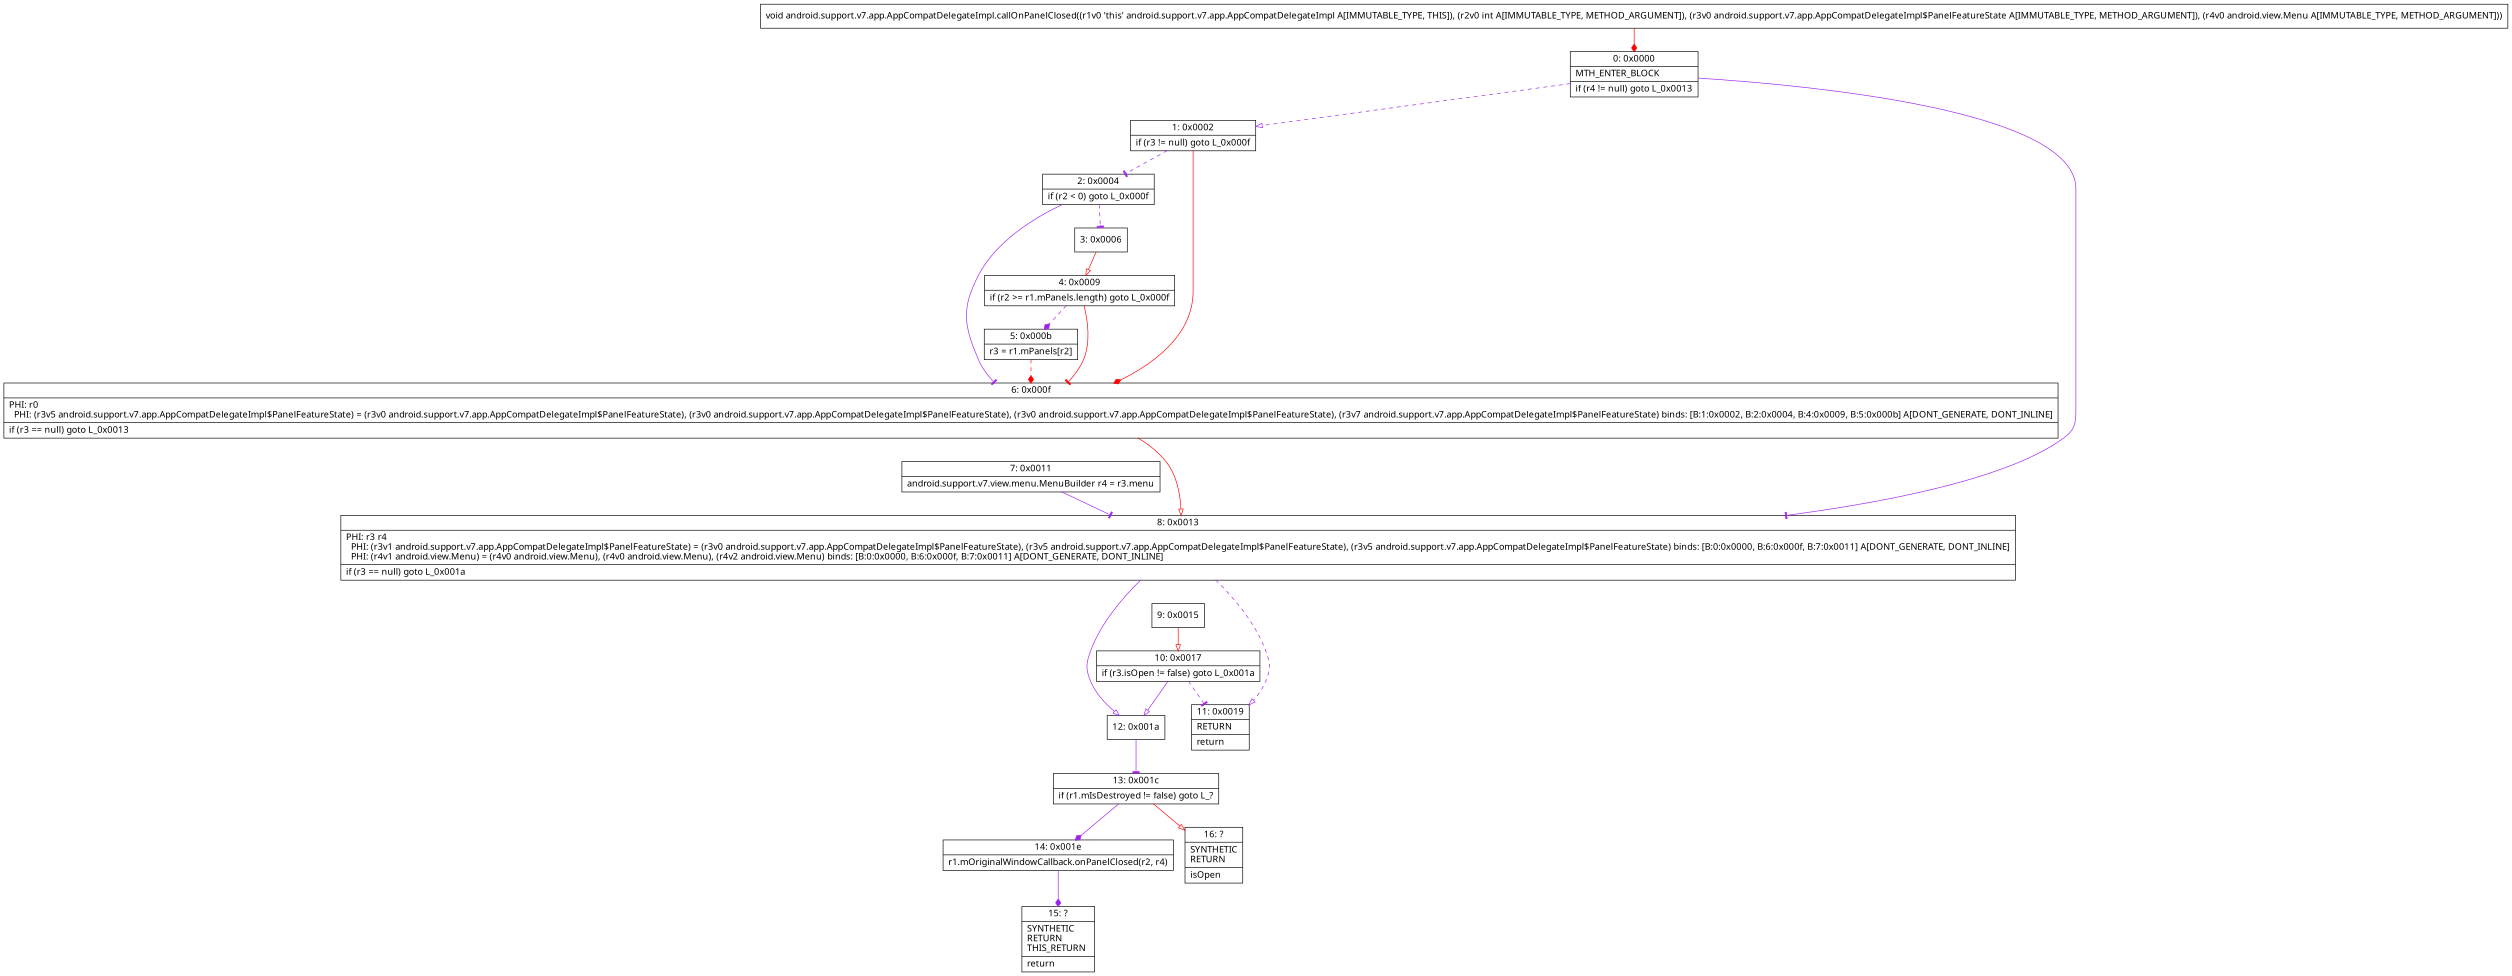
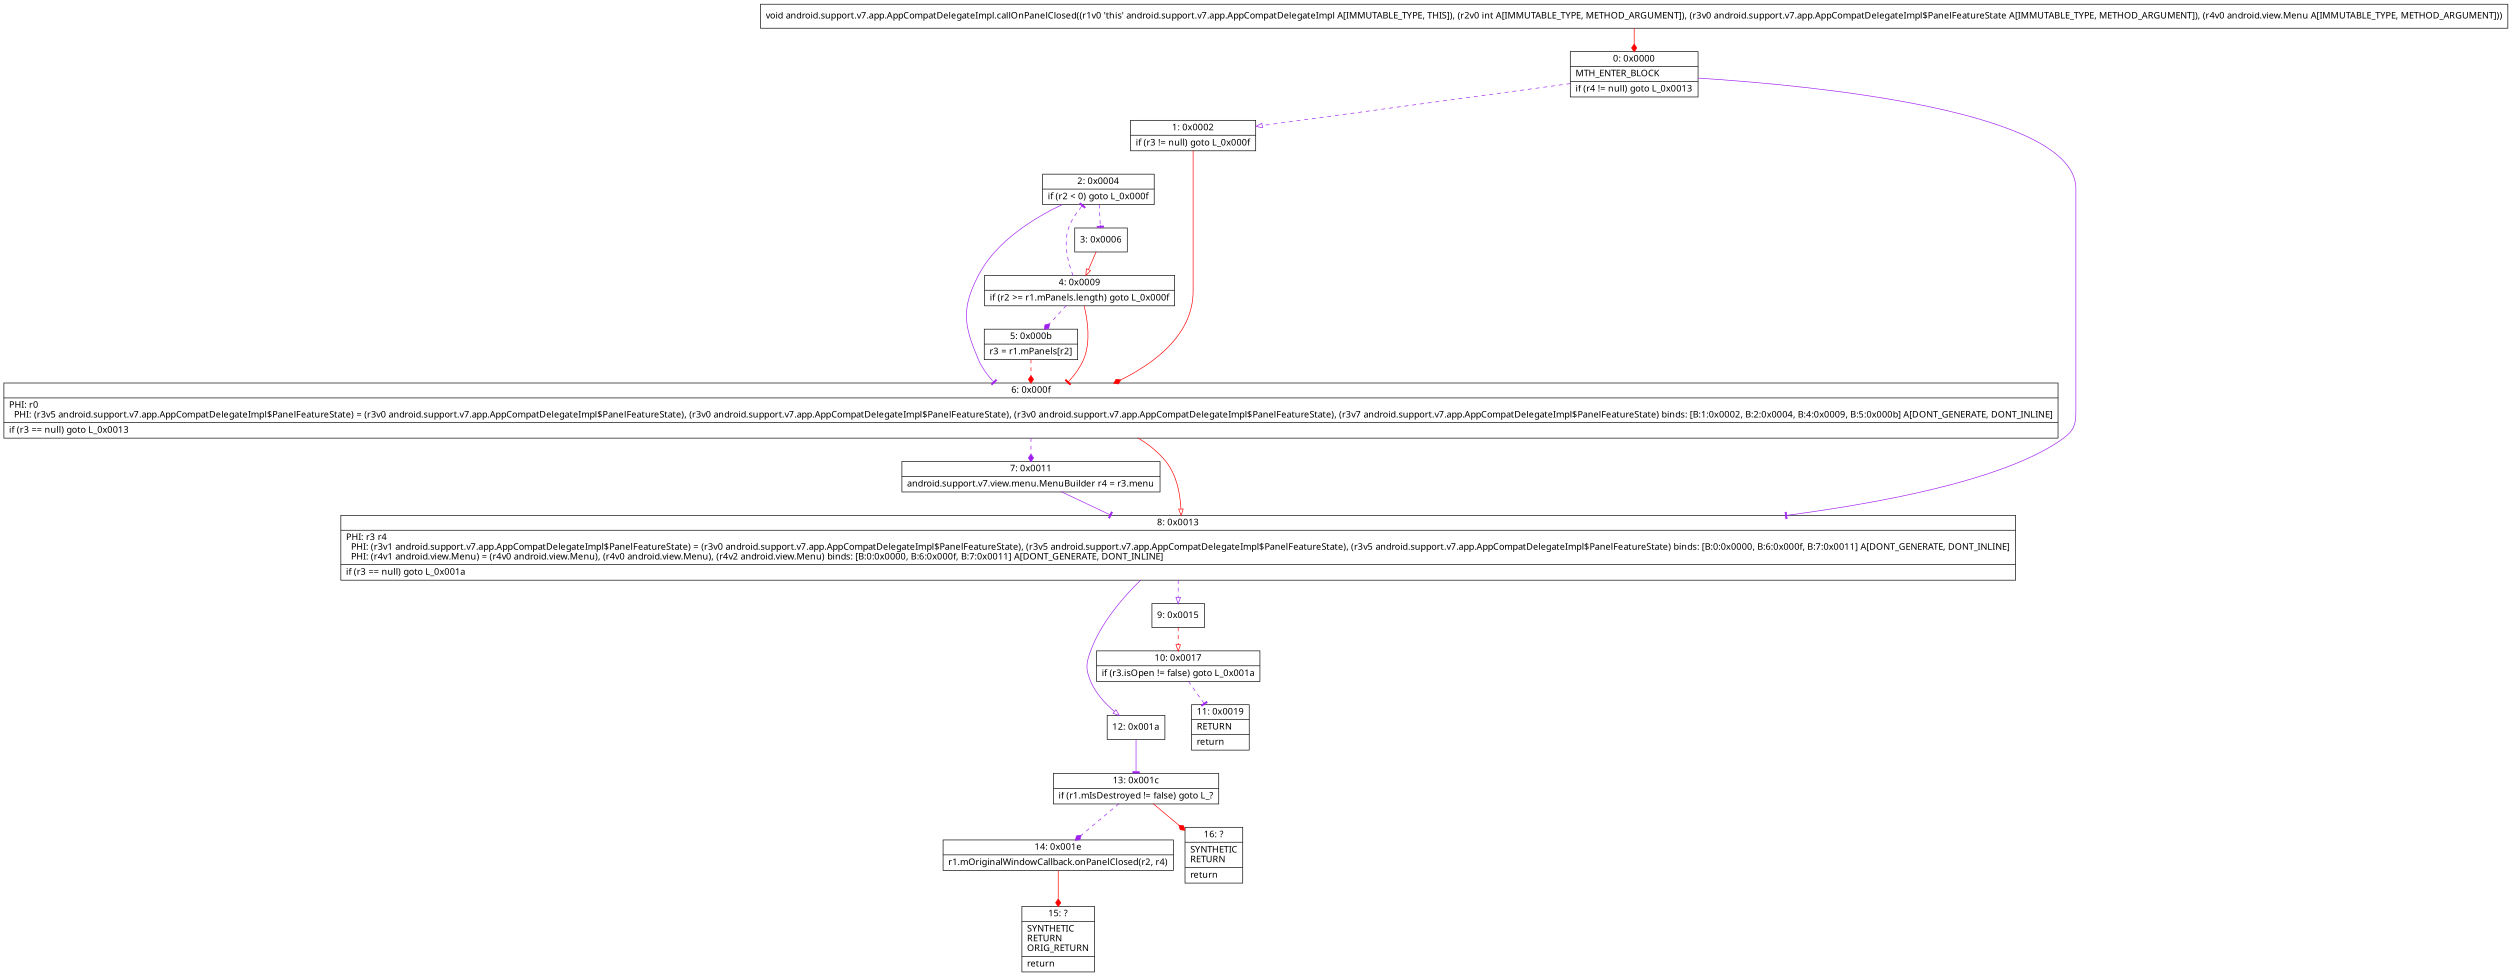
edge "1: 0x0002" -> "2: 0x0004": now "4: 0x0009" -> "2: 0x0004"
edge "6: 0x000f" -> "7: 0x0011": added
edge "9: 0x0015" -> "10: 0x0017": style solid -> dashed
edge "8: 0x0013" -> "11: 0x0019": now "8: 0x0013" -> "9: 0x0015"
edge "10: 0x0017" -> "12: 0x001a": removed
edge "13: 0x001c" -> "16: ?": arrowhead onormal -> diamond
edge "13: 0x001c" -> "14: 0x001e": style solid -> dashed
node "16: ?": text "isOpen" -> "return"
edge "14: 0x001e" -> "15: ?": color purple -> red
node "15: ?": text "THIS_RETURN" -> "ORIG_RETURN"
